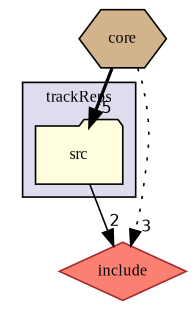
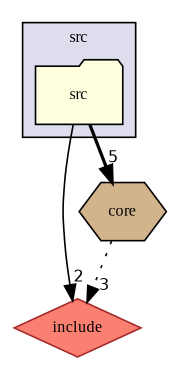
edge "core" -> "src": reversed
cluster "trackReps": label "trackReps" -> "src"
